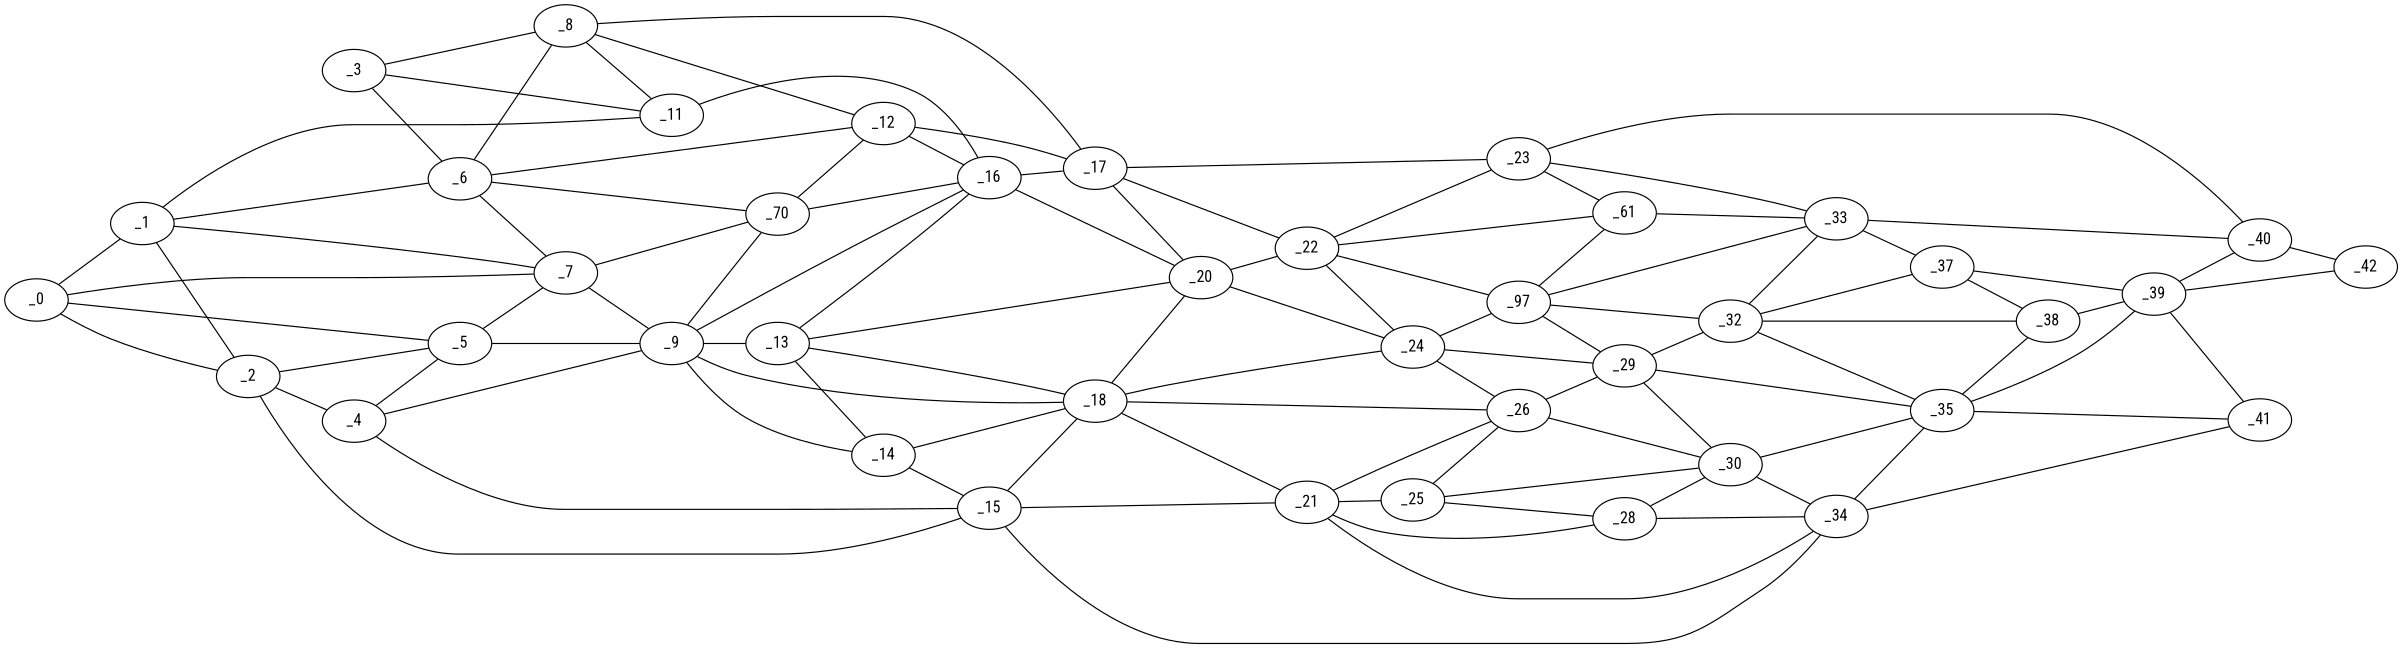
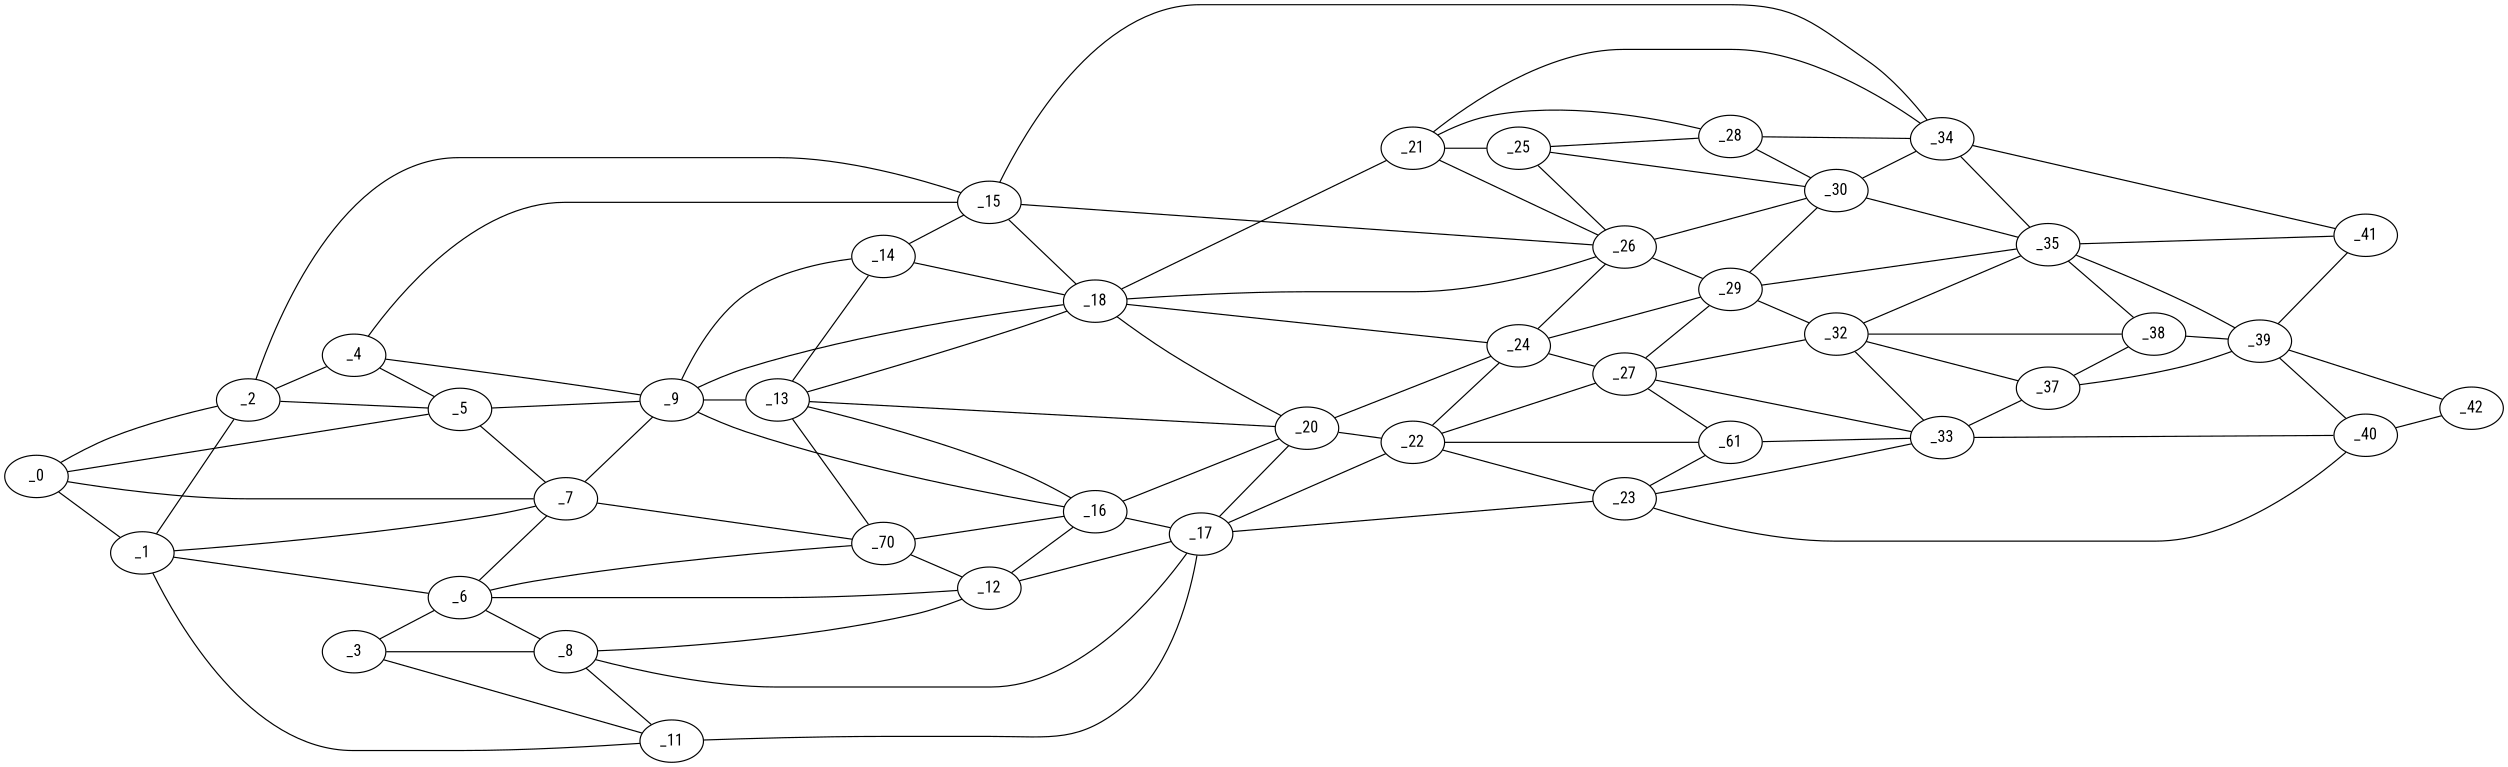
edge "_11" -- "_16": now "_11" -- "_17"
edge "_70" -- "_9": now "_70" -- "_13"
node "_97": label "_97" -> "_27"
edge "_21" -- "_15": now "_26" -- "_15"
